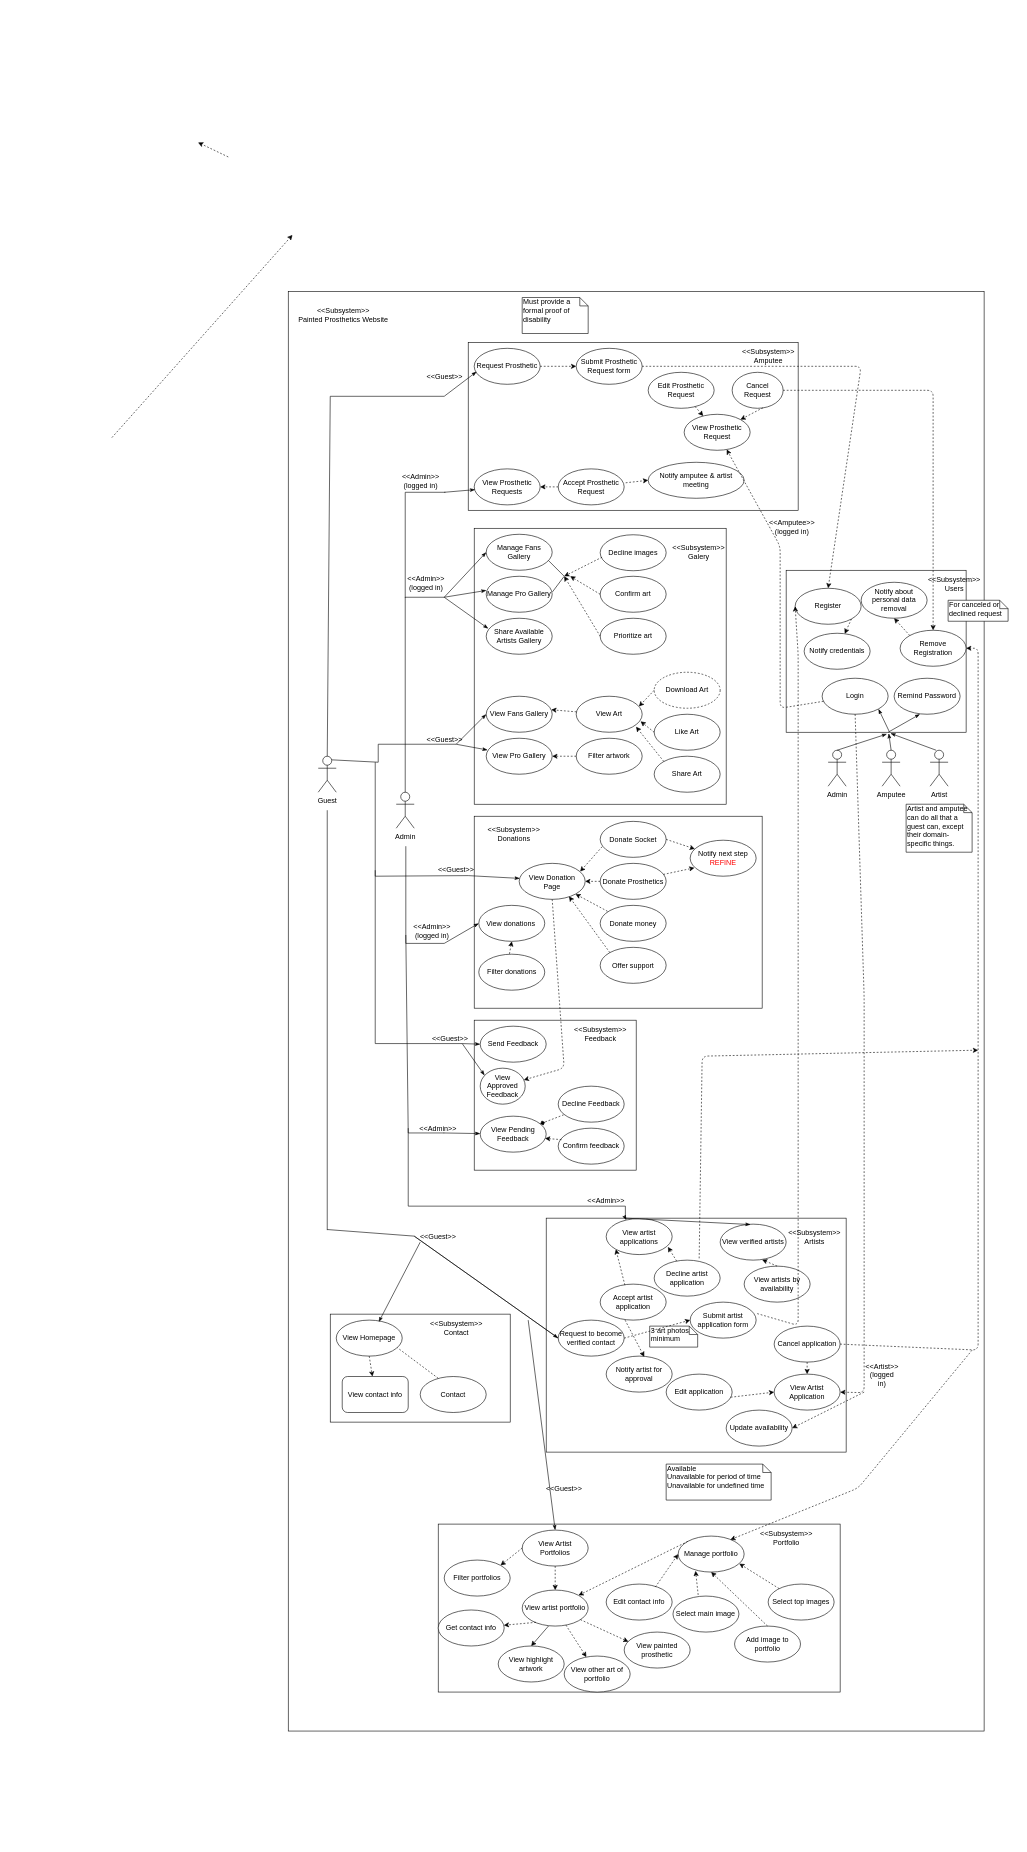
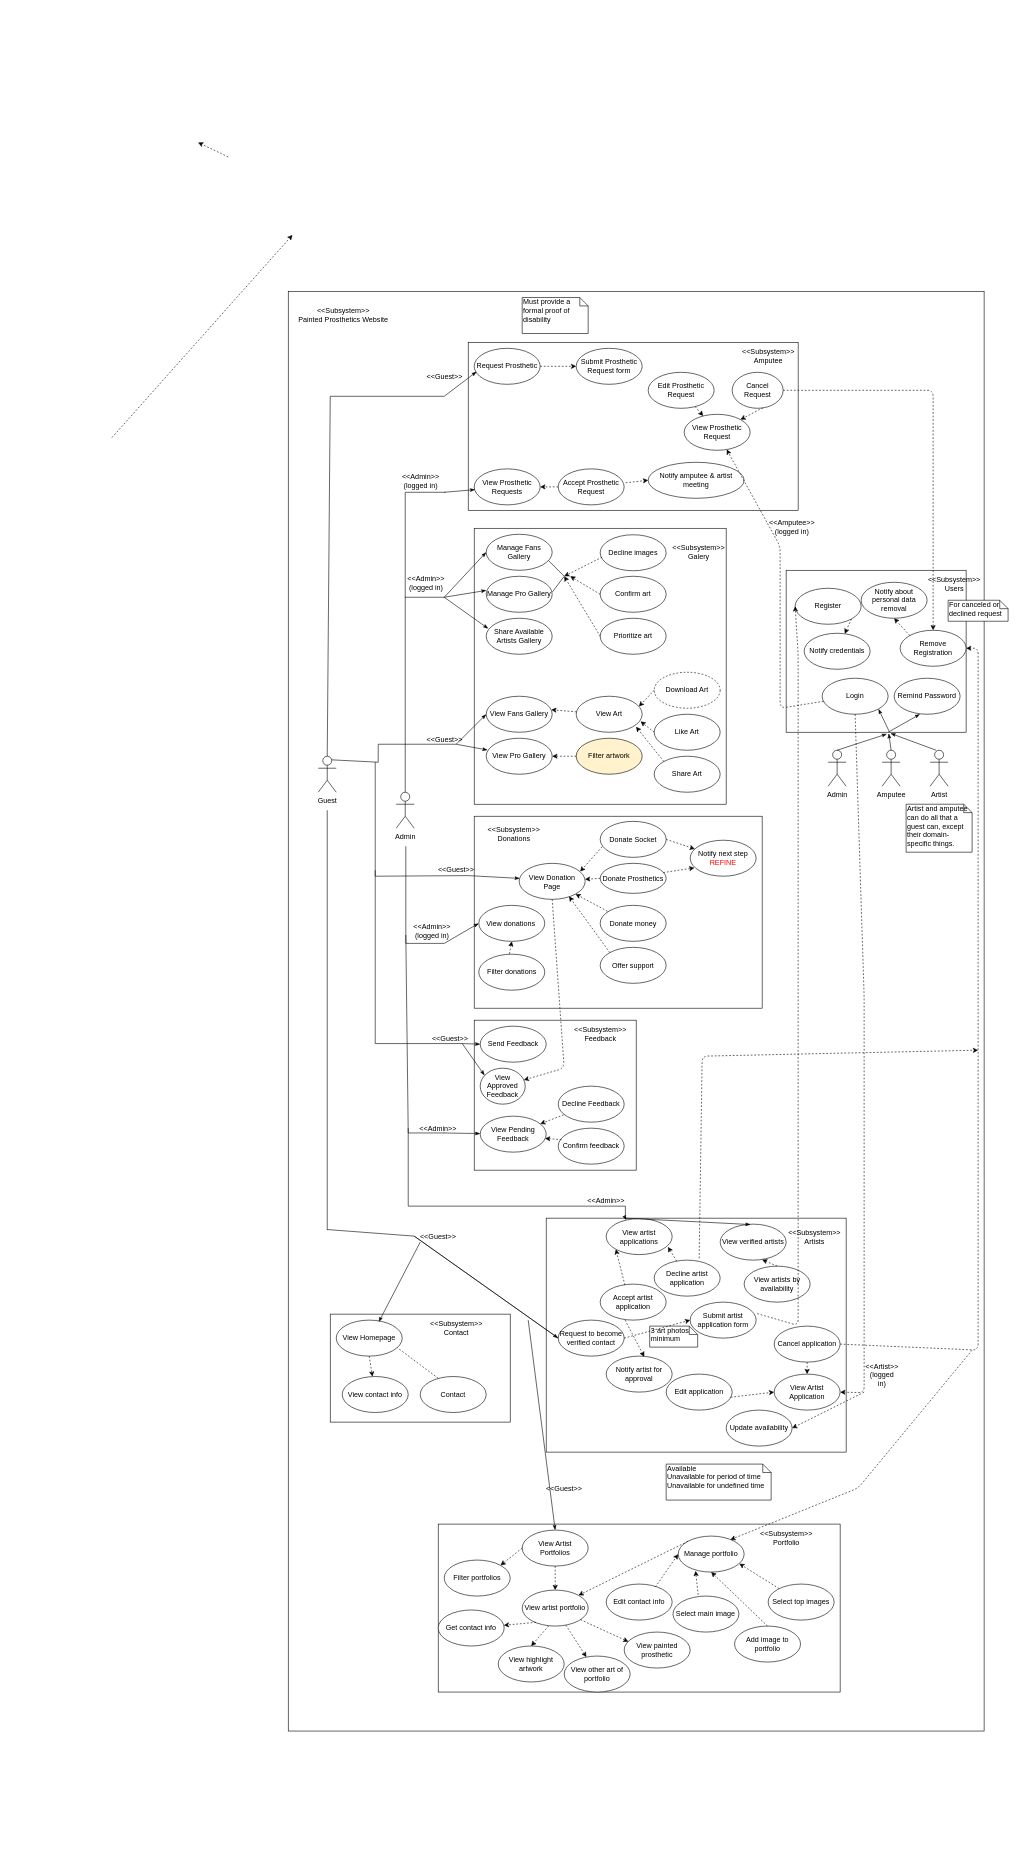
edge "Submit Prosthetic Request form" -> "Register": removed
node "Filter artwork": fillcolor #ffffff -> #fff2cc
node "Donate Prosthetics": size 66x36 -> 66x30
edge "Decline Feedback" -> "View Pending Feedback": arrowhead diamond -> classic
node "View contact info": shape rounded rectangle -> ellipse
edge "View artist portfolio" -> "View highlight artwork": style solid -> dashed
